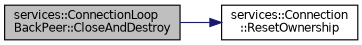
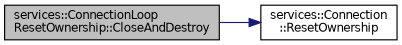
node "services::ConnectionLoop BackPeer::CloseAndDestroy": label "services::ConnectionLoop BackPeer::CloseAndDestroy" -> "services::ConnectionLoop ResetOwnership::CloseAndDestroy"
